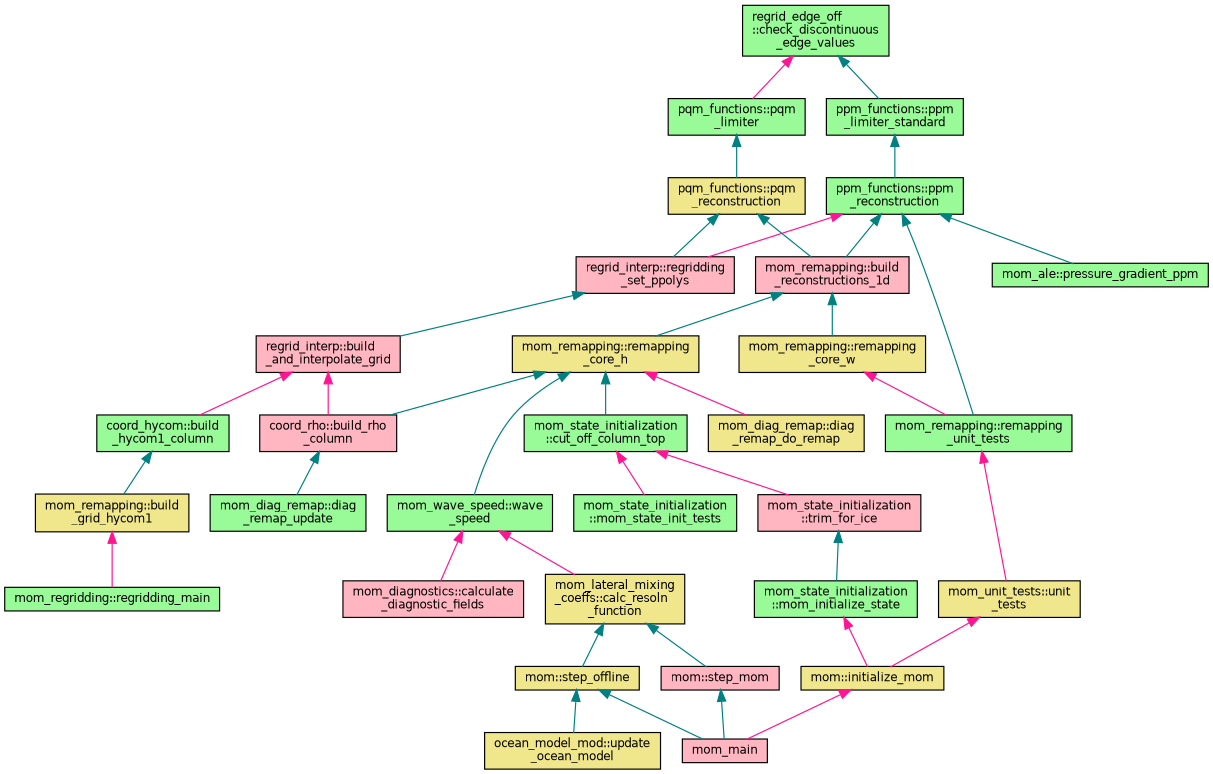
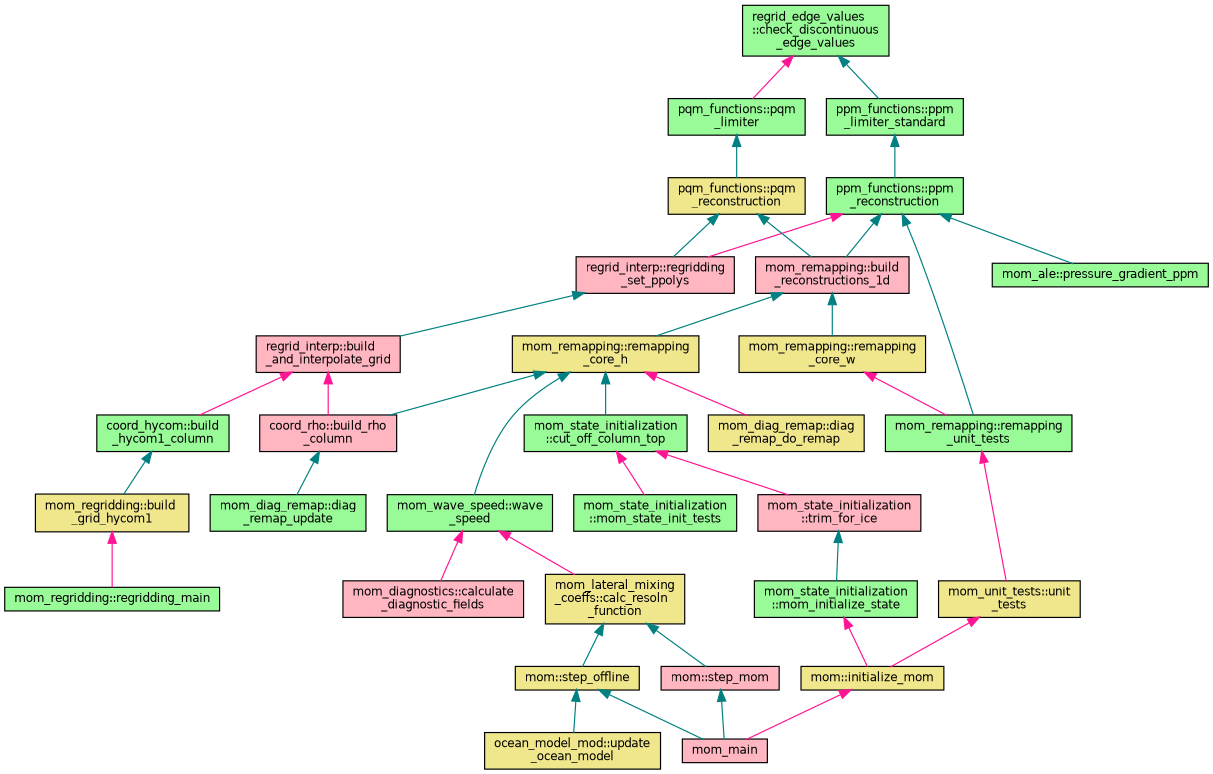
node "regrid_edge_off ::check_discontinuous _edge_values": label "regrid_edge_off ::check_discontinuous _edge_values" -> "regrid_edge_values ::check_discontinuous _edge_values"
node "mom_remapping::build _grid_hycom1": label "mom_remapping::build _grid_hycom1" -> "mom_regridding::build _grid_hycom1"
